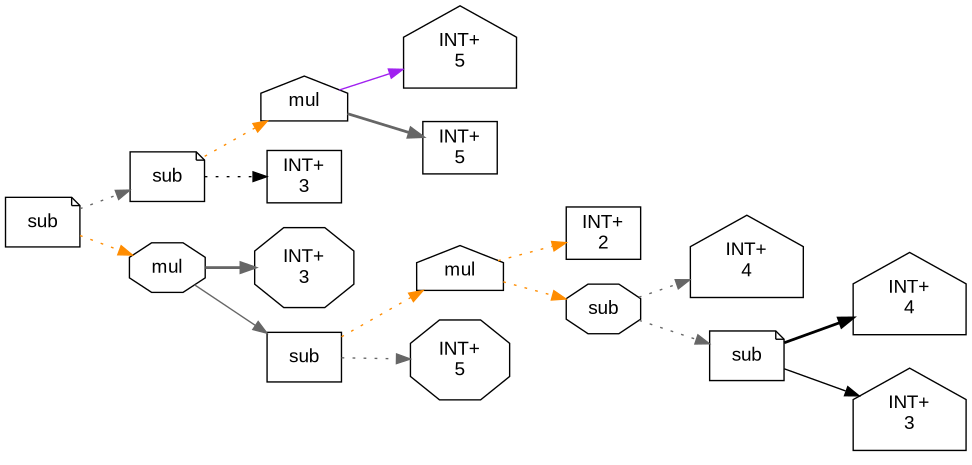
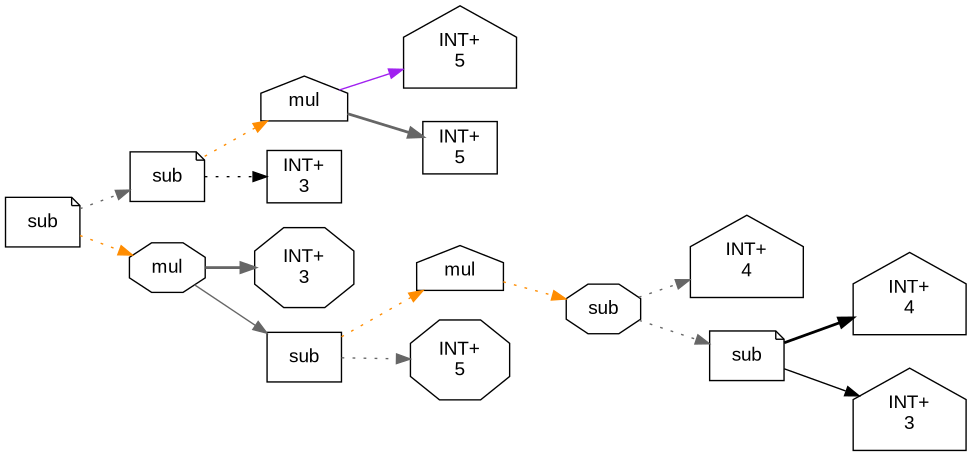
node "INT+ 2": removed
